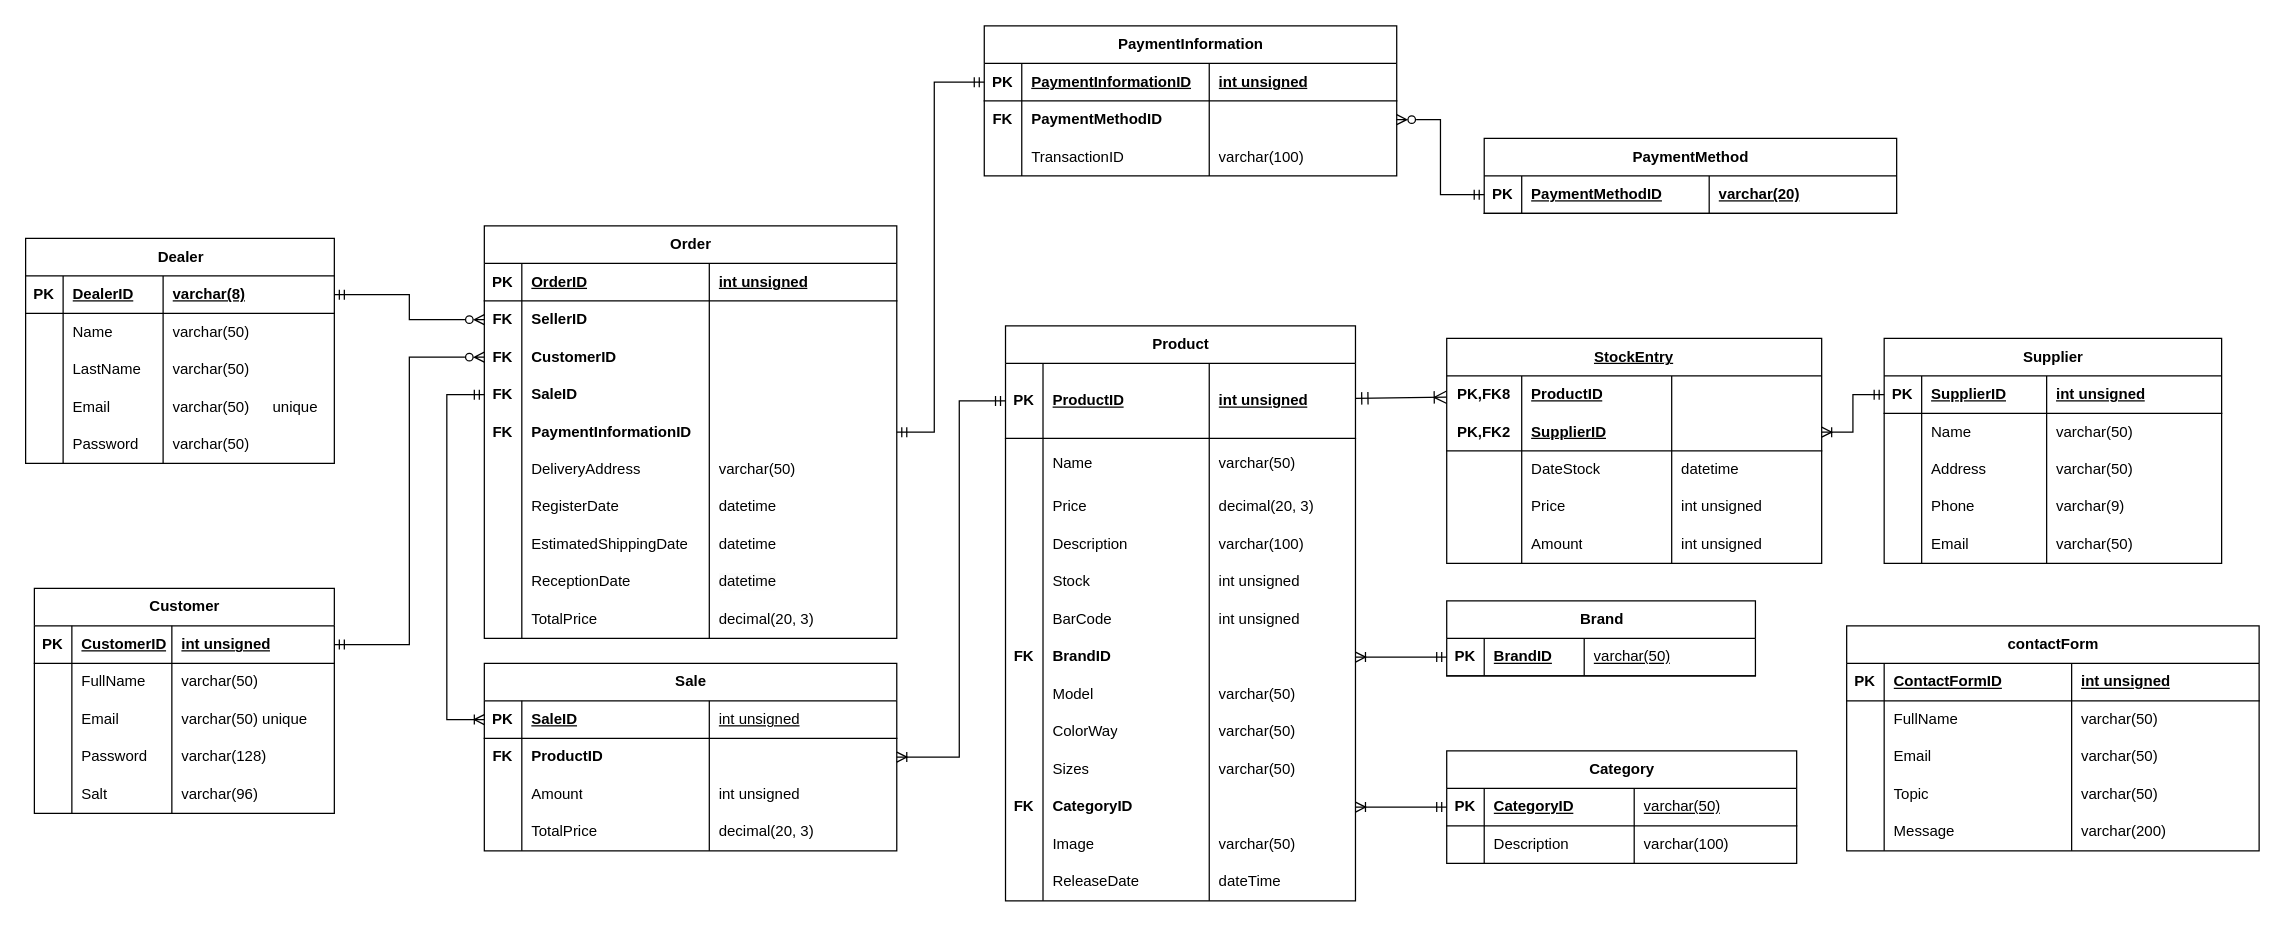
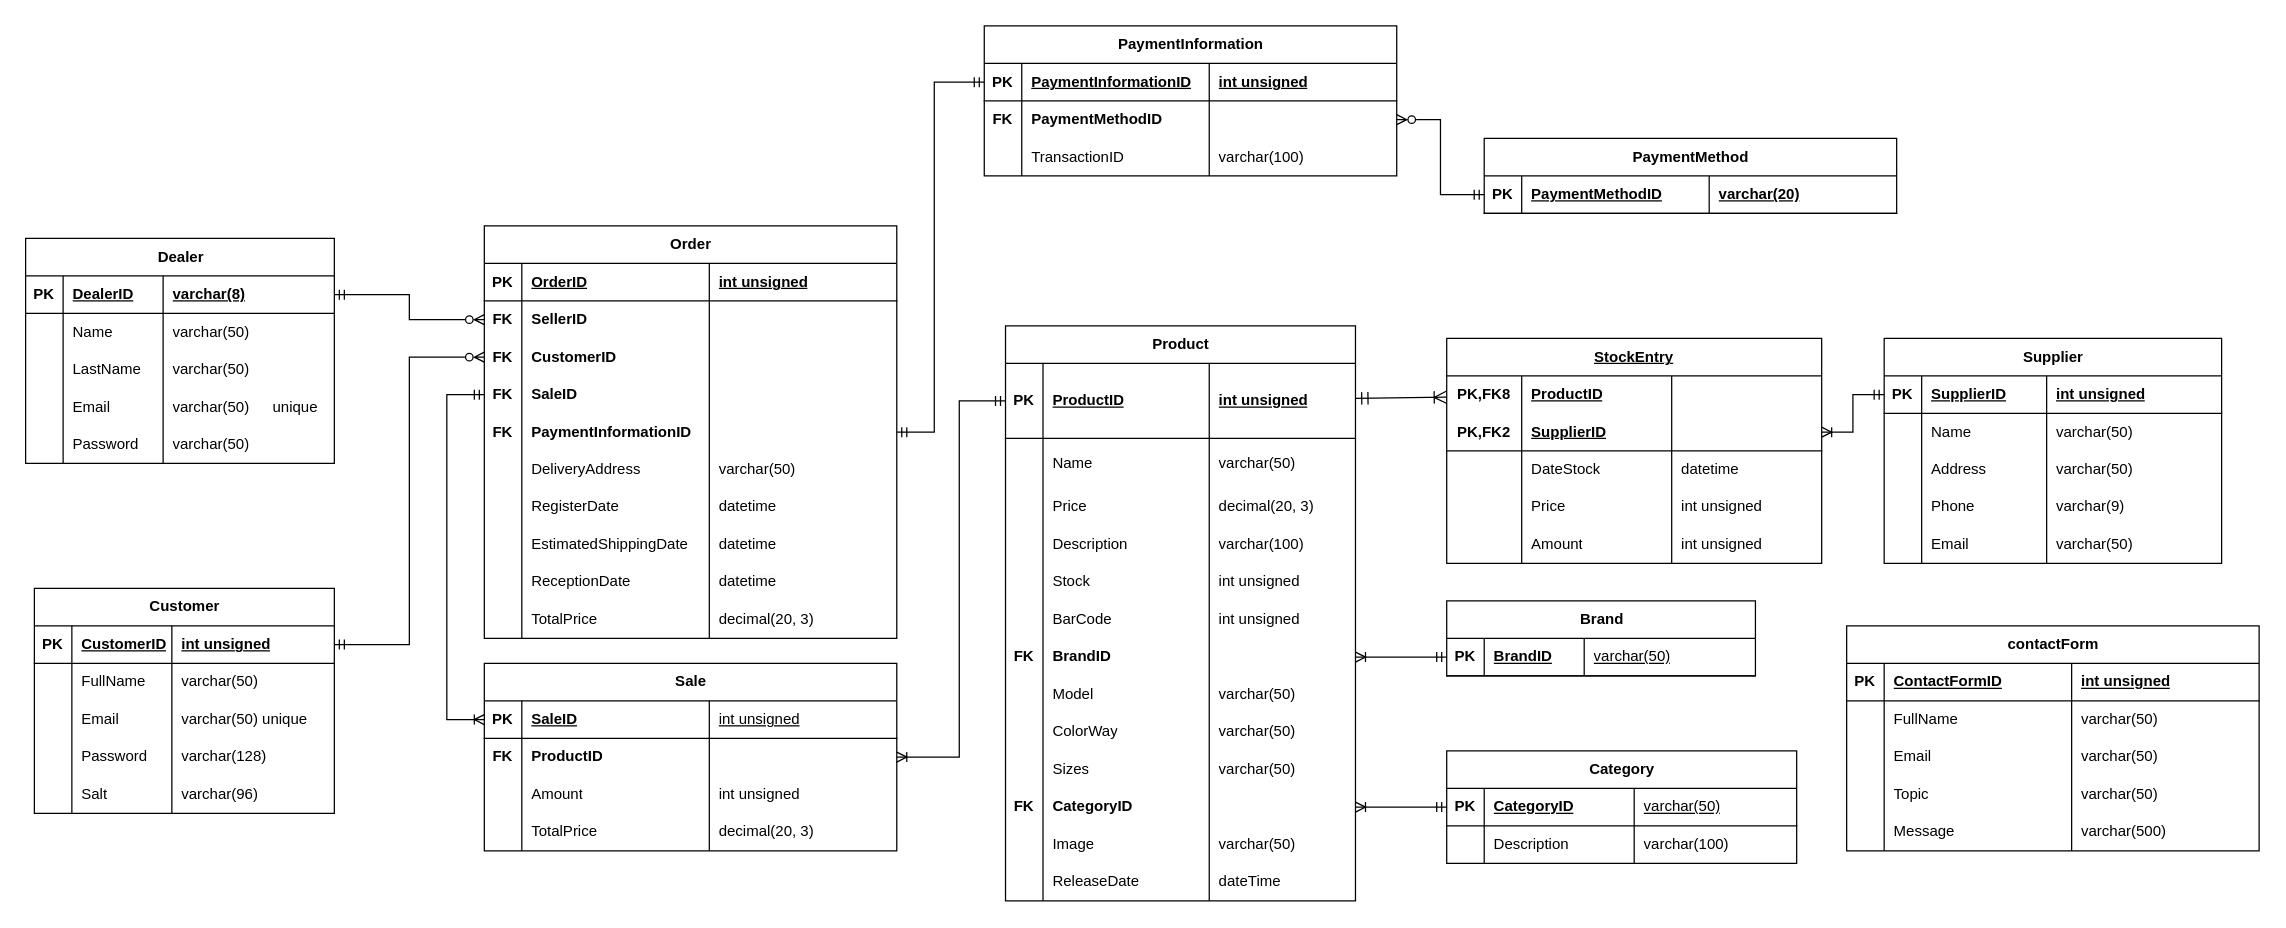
node "varchar(200)": label "varchar(200)" -> "varchar(500)"
